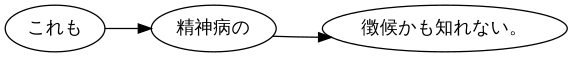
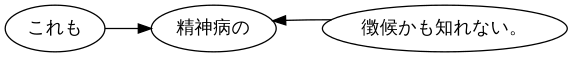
edge "精神病の" -> "徴候かも知れない。": reversed
